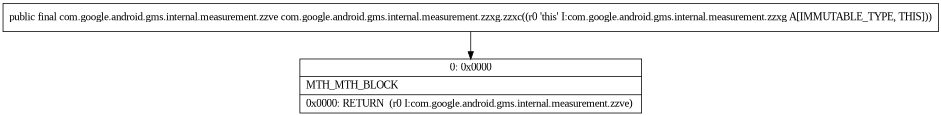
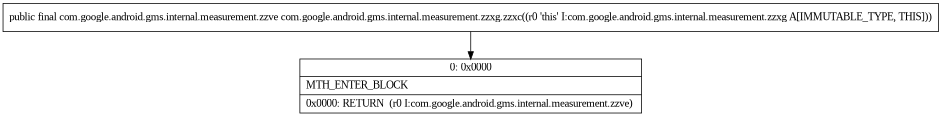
node "0: 0x0000": text "MTH_MTH_BLOCK" -> "MTH_ENTER_BLOCK"
